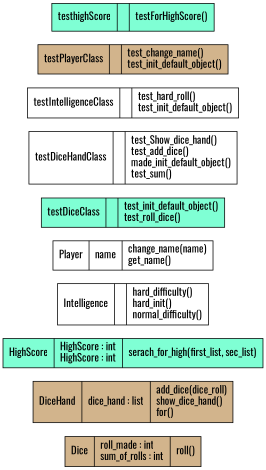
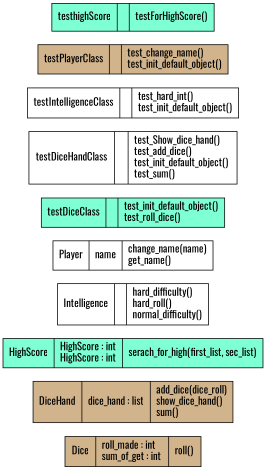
node "testIntelligenceClass": text "test_hard_roll()" -> "test_hard_int()"
node "testDiceHandClass": text "made_init_default_object()" -> "test_init_default_object()"
node "Intelligence": text "hard_init()" -> "hard_roll()"
node "DiceHand": text "for()" -> "sum()"
node "Dice": text "sum_of_rolls : int" -> "sum_of_get : int"
